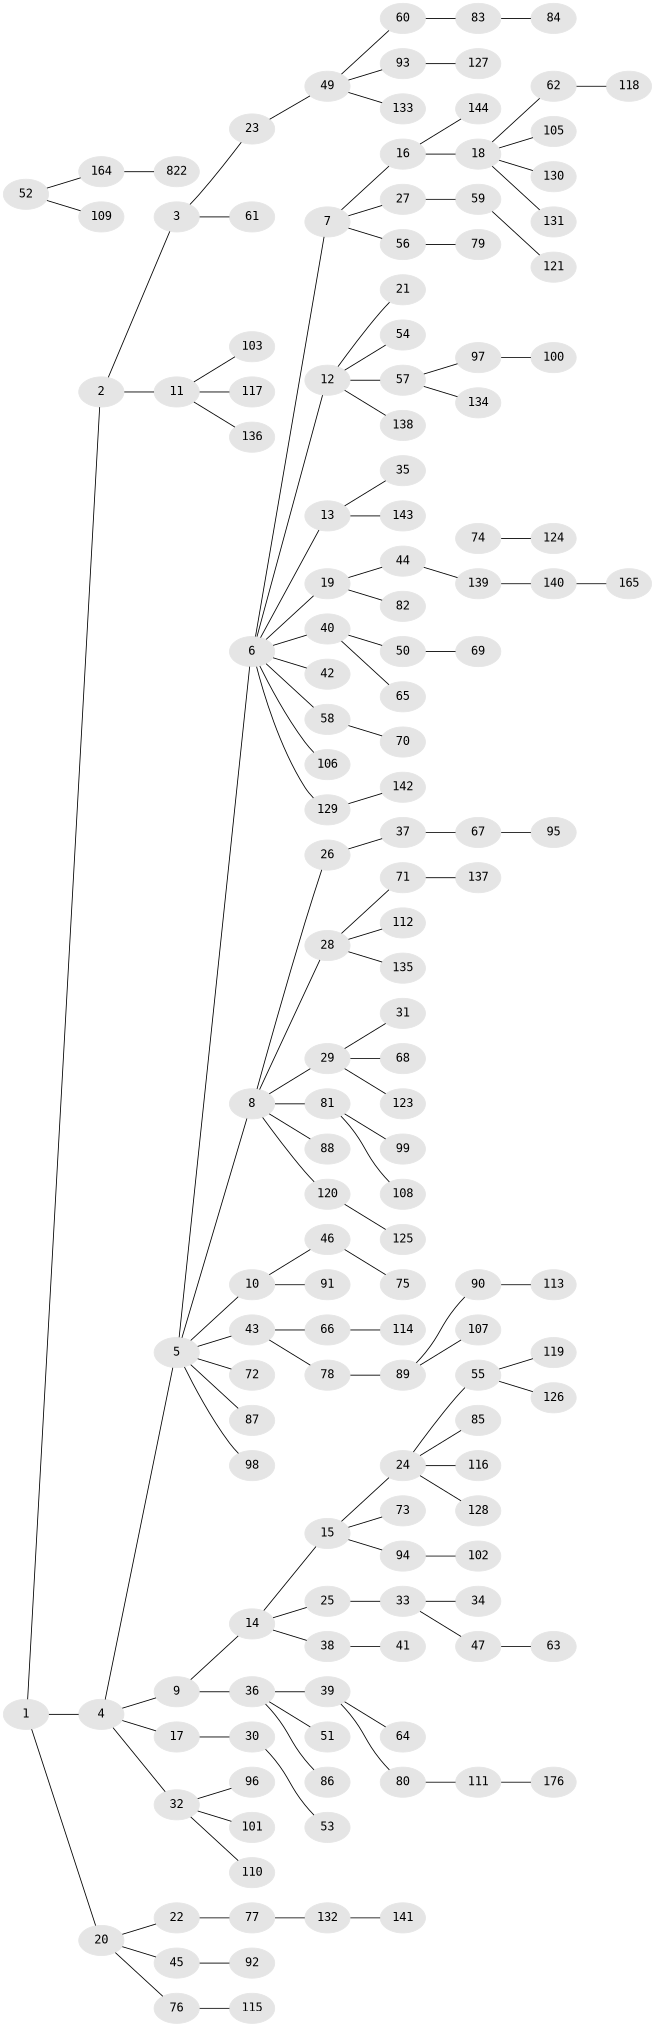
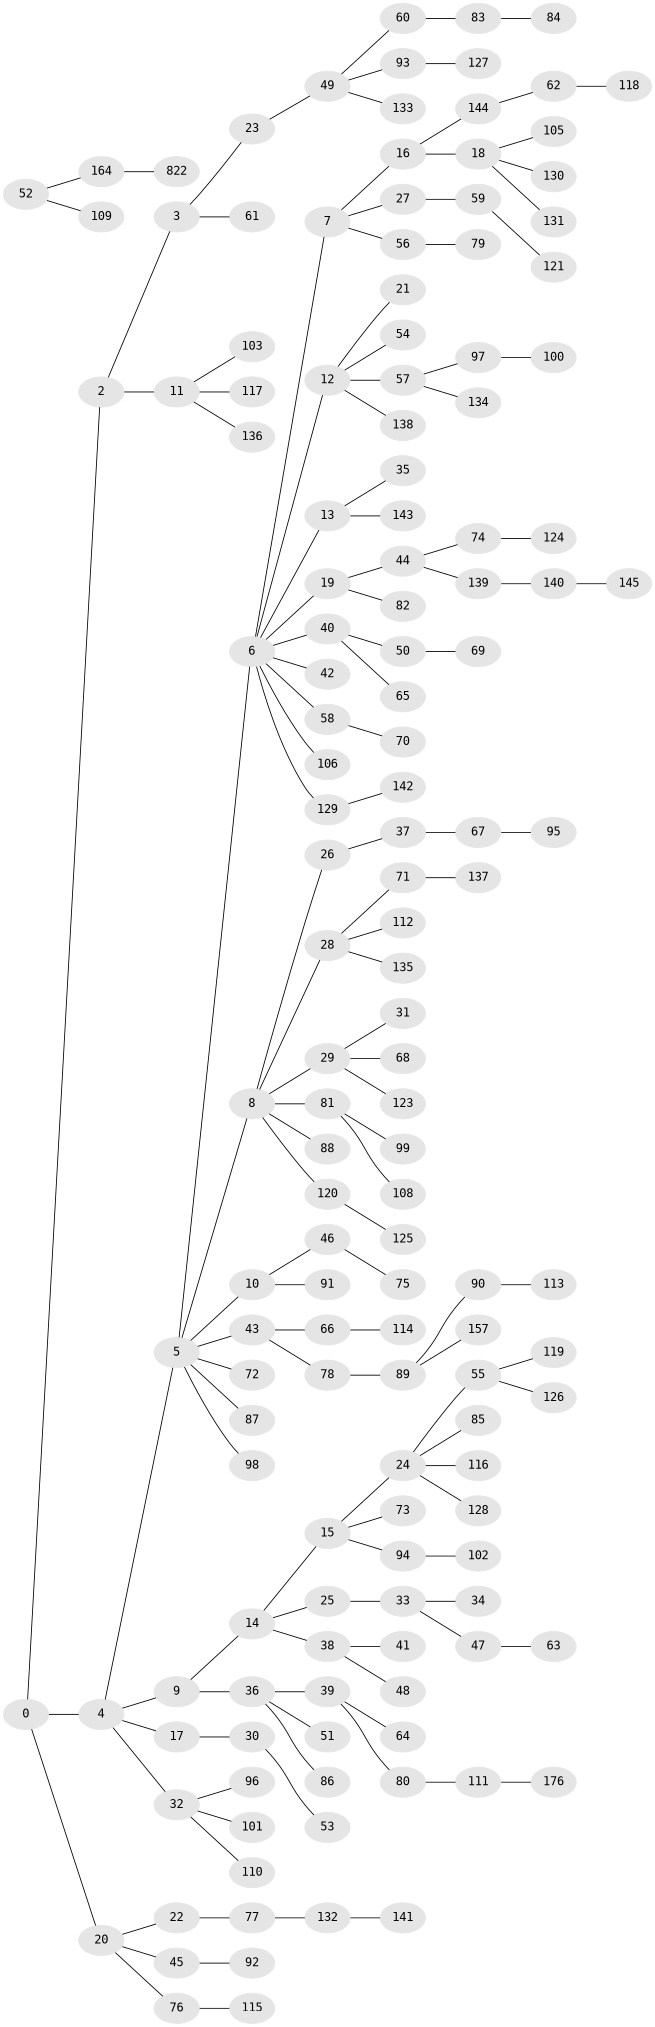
edge "62" -- "18": now "62" -- "144"
edge "74" -- "44": added
node "165": label "165" -> "145"
node "107": label "107" -> "157"
node "48": added
node "1": label "1" -> "0"
